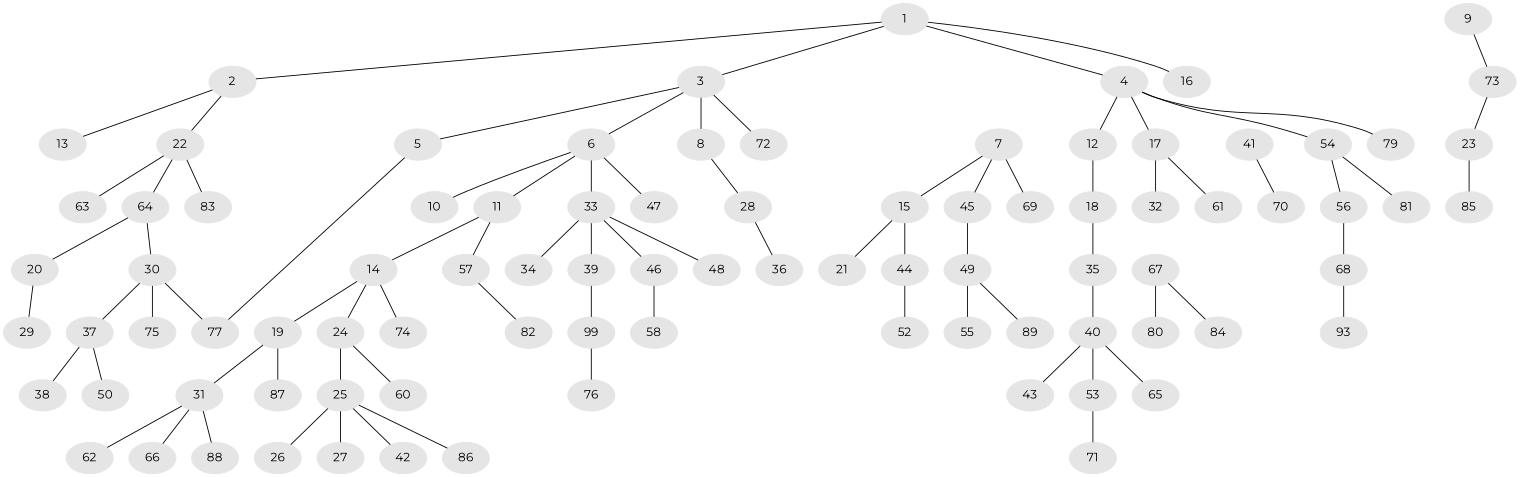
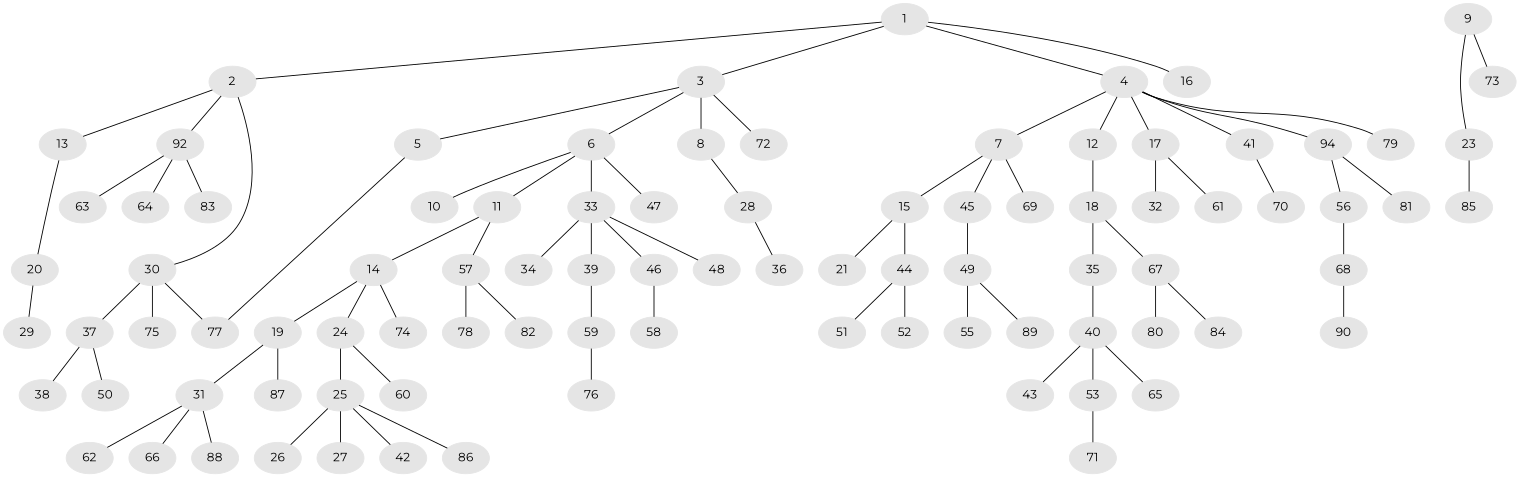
edge "4" -- "7": added
edge "4" -- "41": added
edge "73" -- "23": now "9" -- "23"
node "22": label "22" -> "92"
node "54": label "54" -> "94"
edge "64" -- "20": now "13" -- "20"
edge "64" -- "30": now "2" -- "30"
edge "18" -- "67": added
node "78": added
node "99": label "99" -> "59"
node "51": added
node "93": label "93" -> "90"
